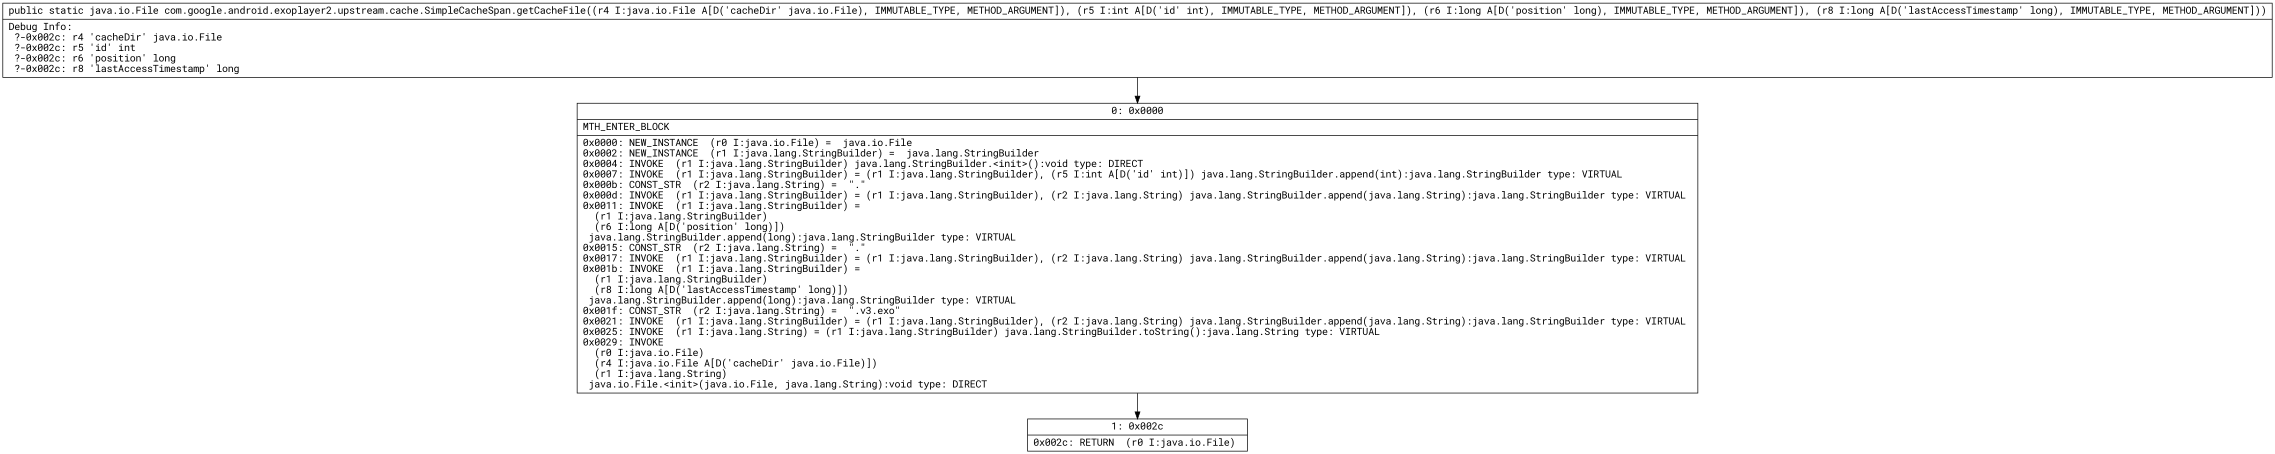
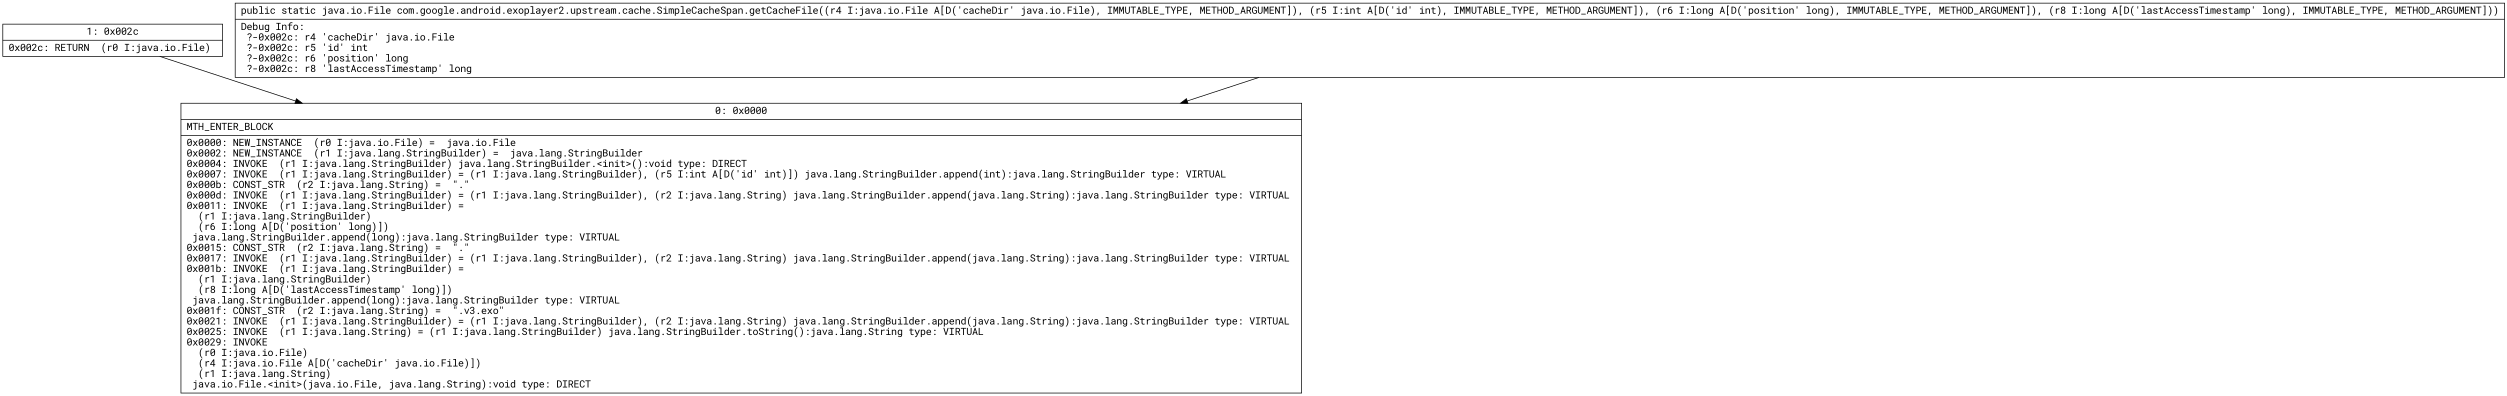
edge "0: 0x0000" -> "1: 0x002c": reversed
